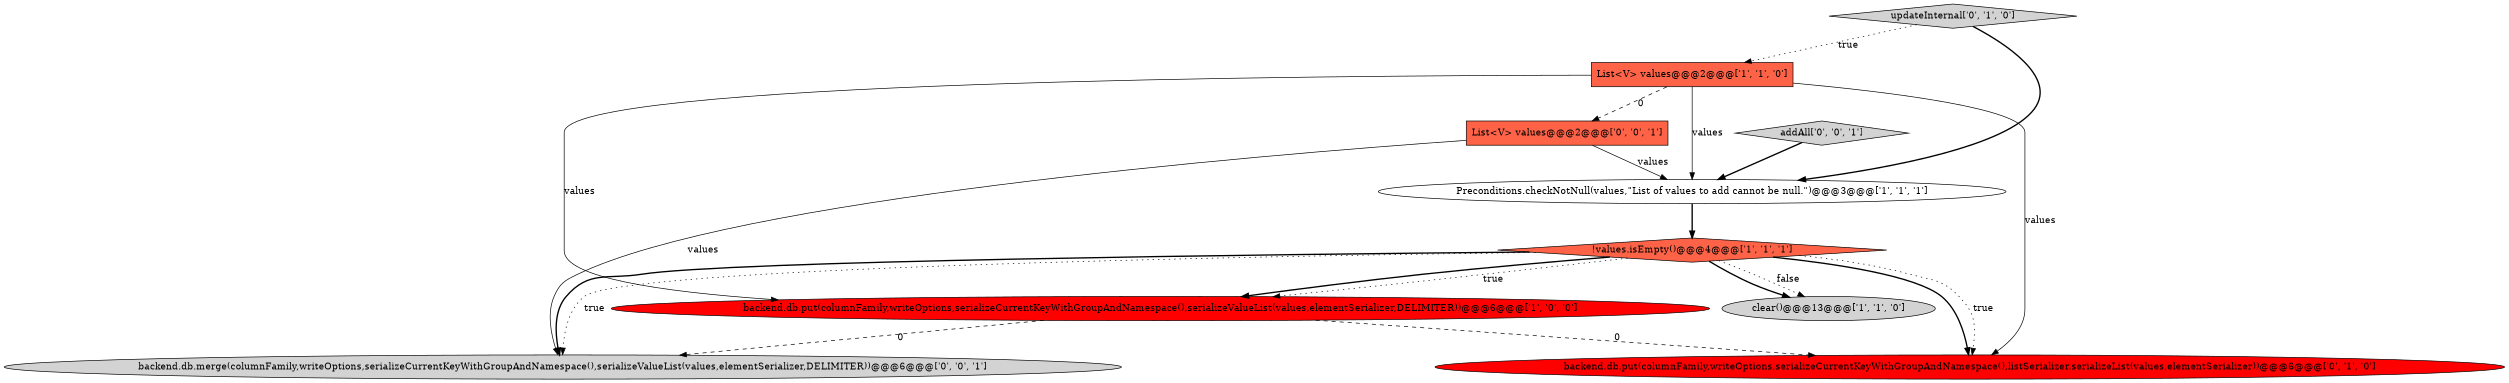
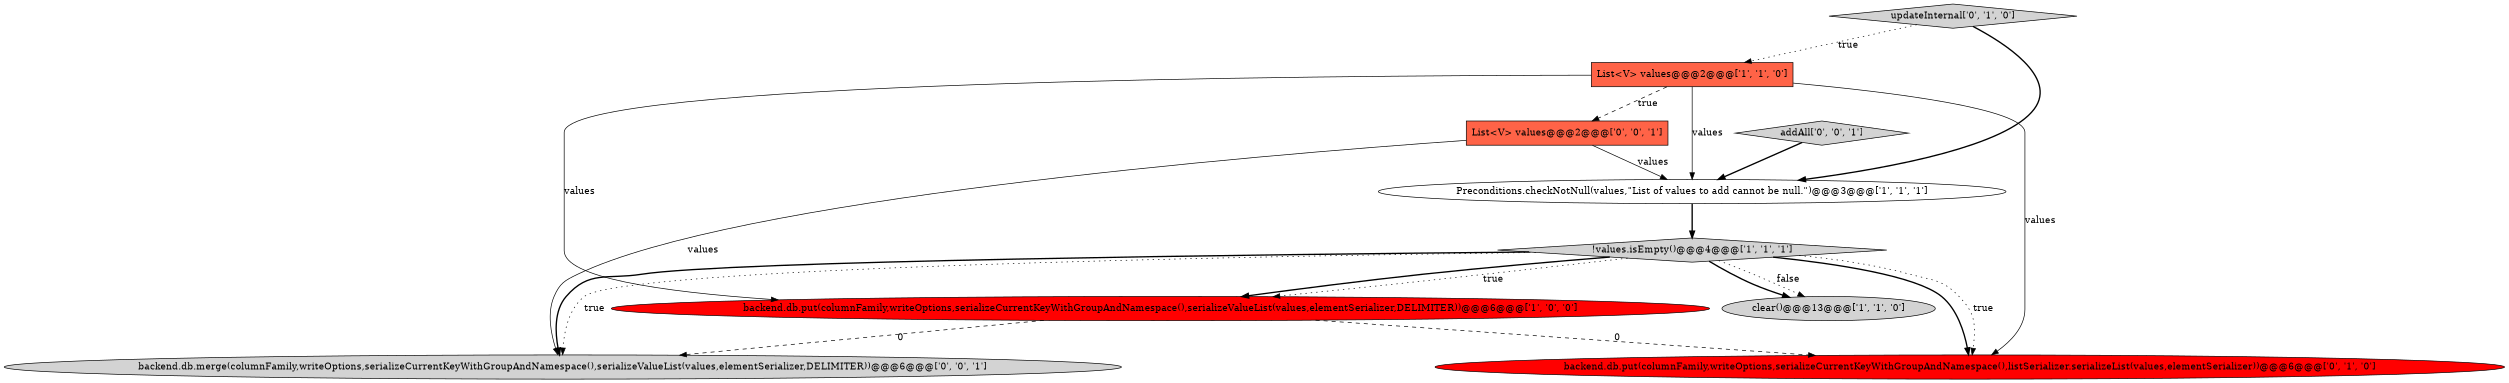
edge "List<V> values@@@2@@@['1', '1', '0']" -> "List<V> values@@@2@@@['0', '0', '1']": label "0" -> "true"
node "!values.isEmpty()@@@4@@@['1', '1', '1']": fillcolor tomato -> lightgray
